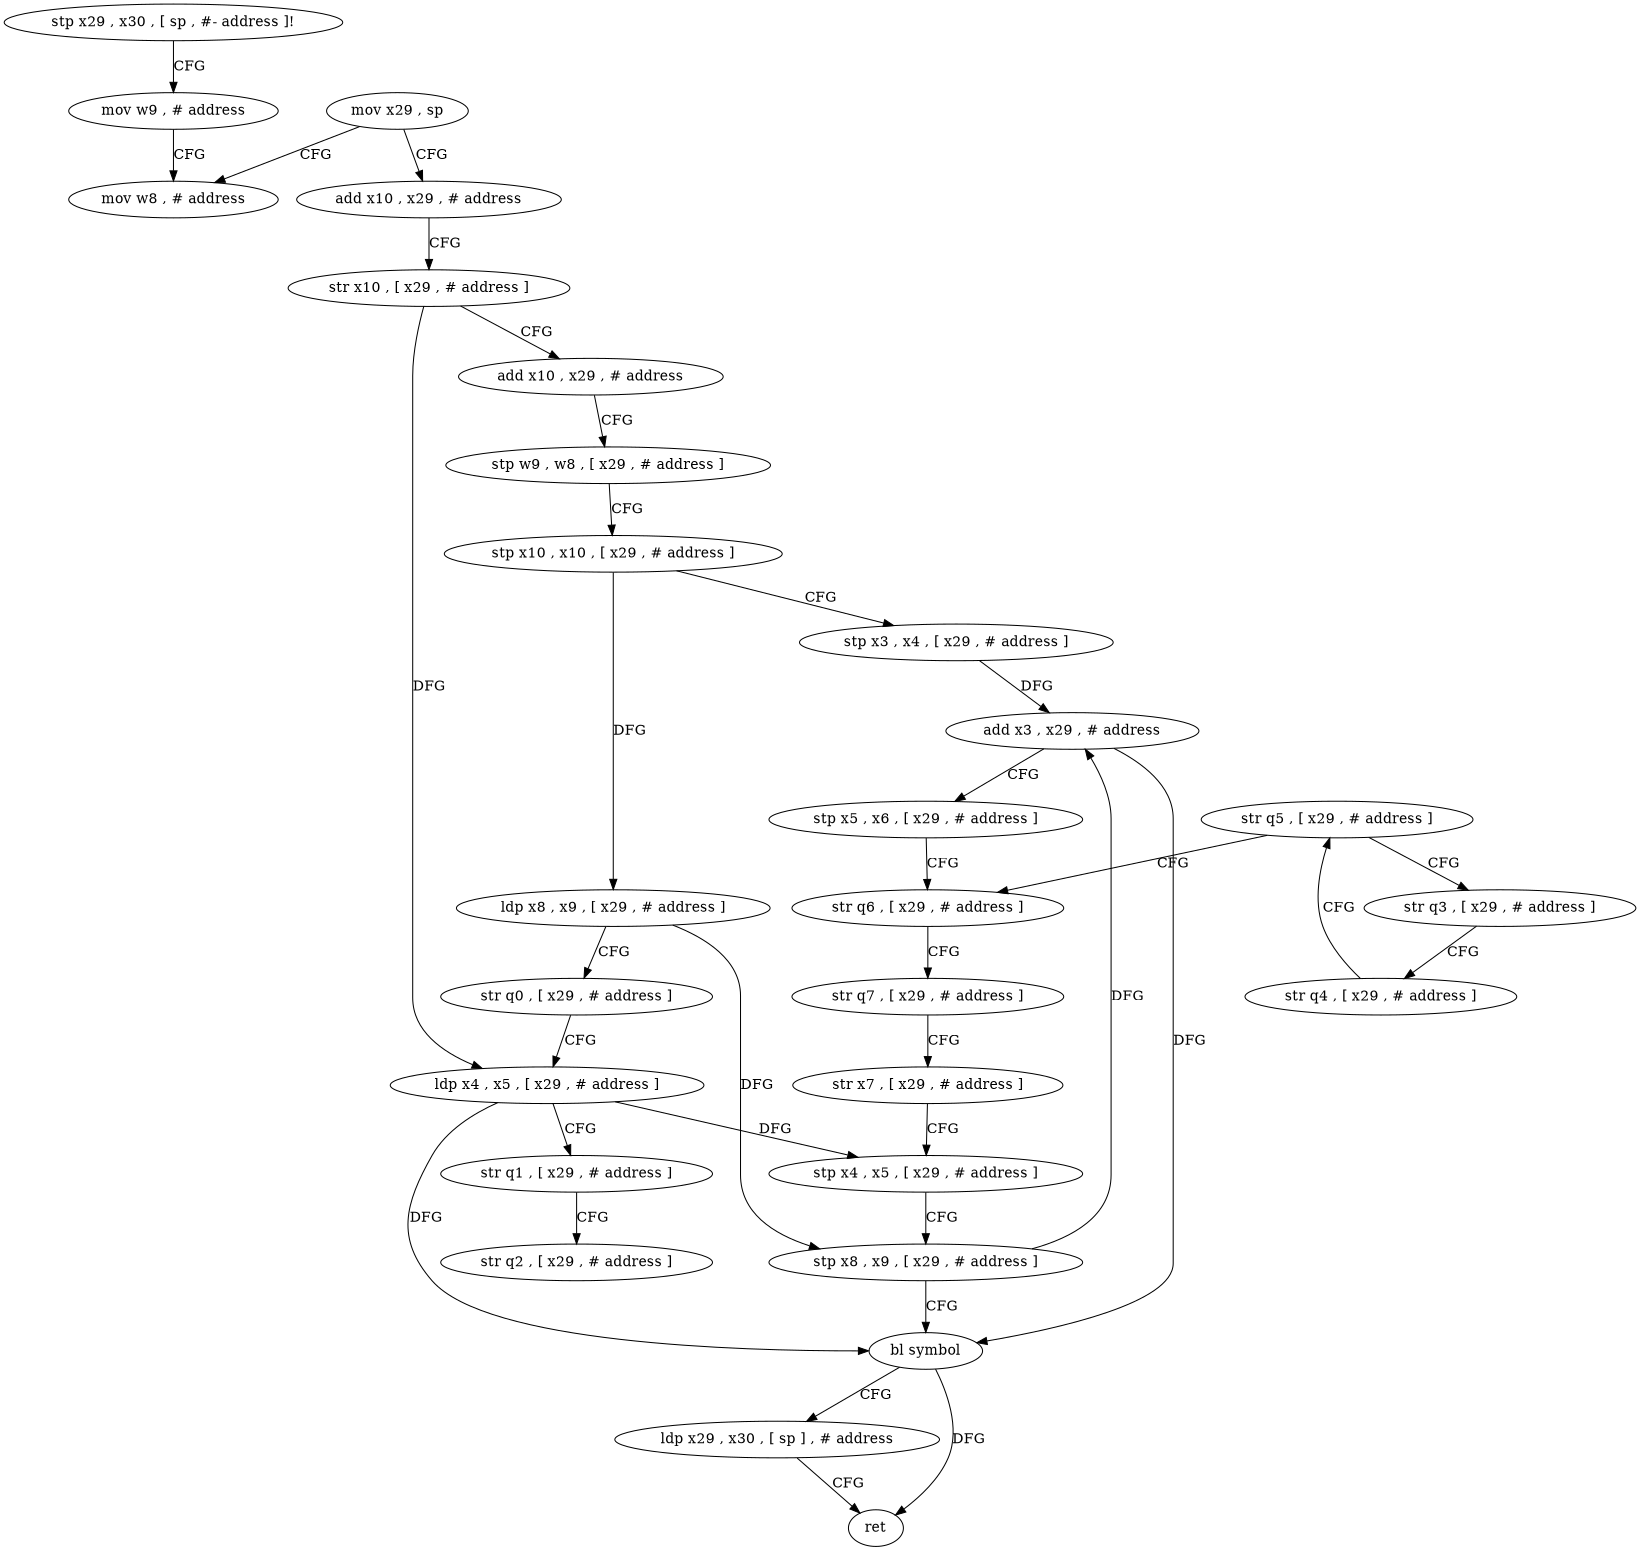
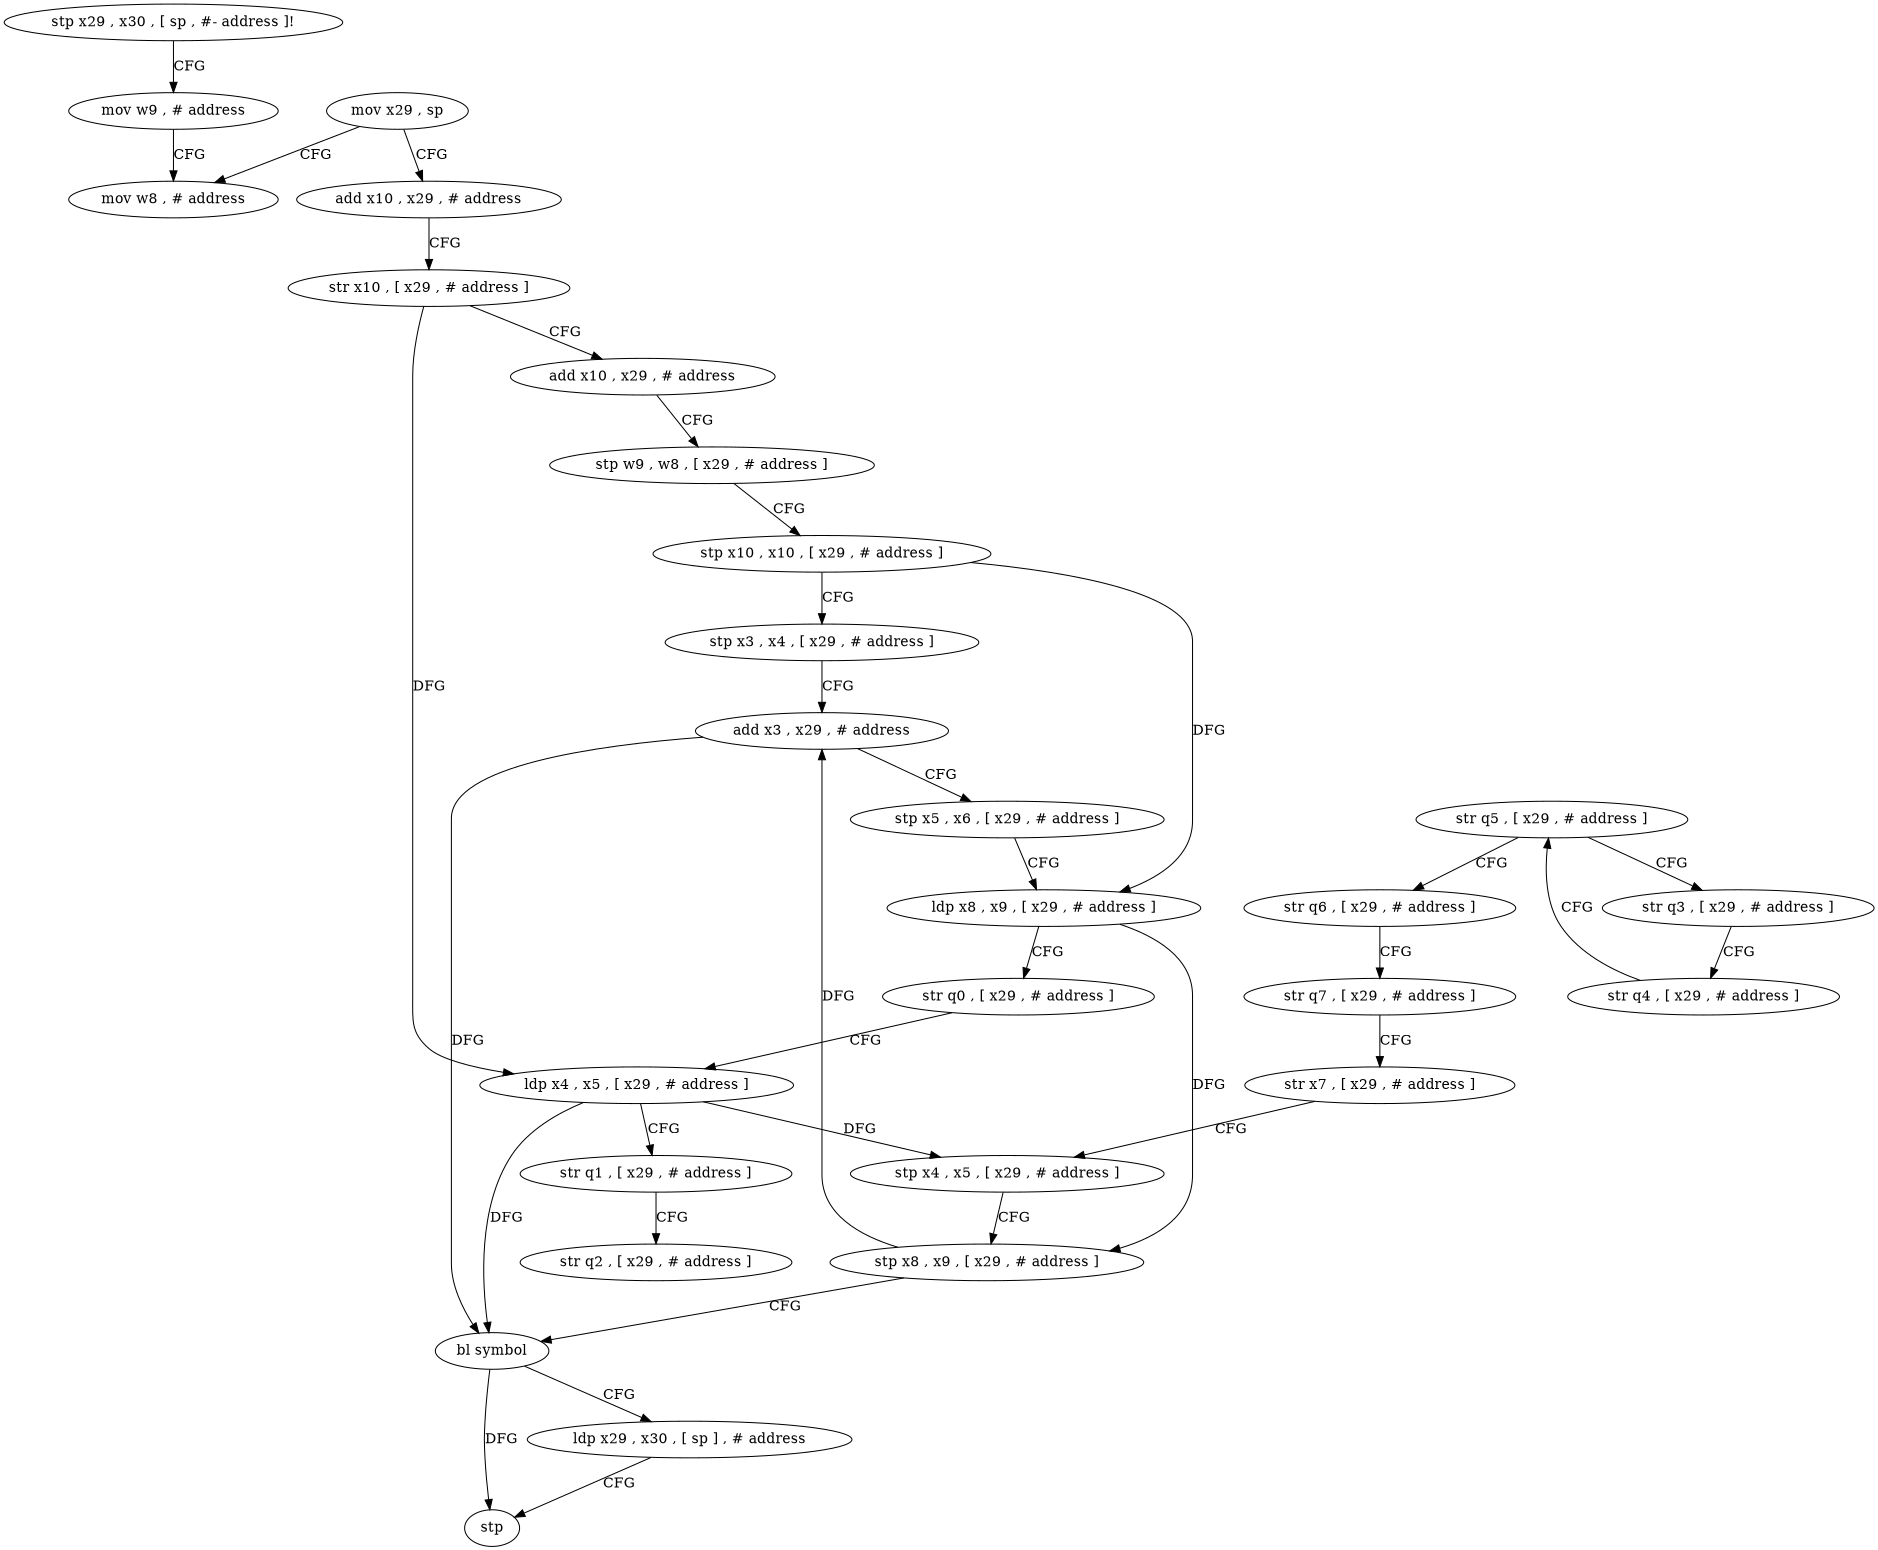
edge "stp x3 , x4 , [ x29 , # address ]" -> "add x3 , x29 , # address": label "DFG" -> "CFG"
edge "stp x5 , x6 , [ x29 , # address ]" -> "str q6 , [ x29 , # address ]": now "stp x5 , x6 , [ x29 , # address ]" -> "ldp x8 , x9 , [ x29 , # address ]"
node "ret": label "ret" -> "stp"
